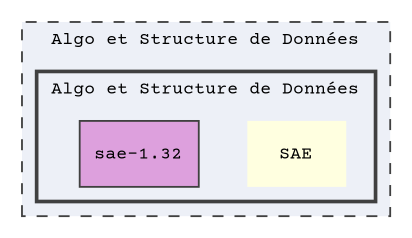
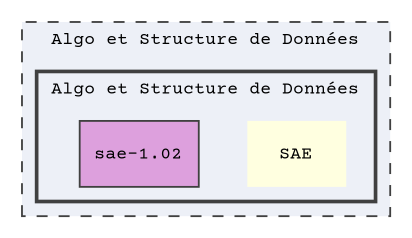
node "sae-1.32": label "sae-1.32" -> "sae-1.02"
